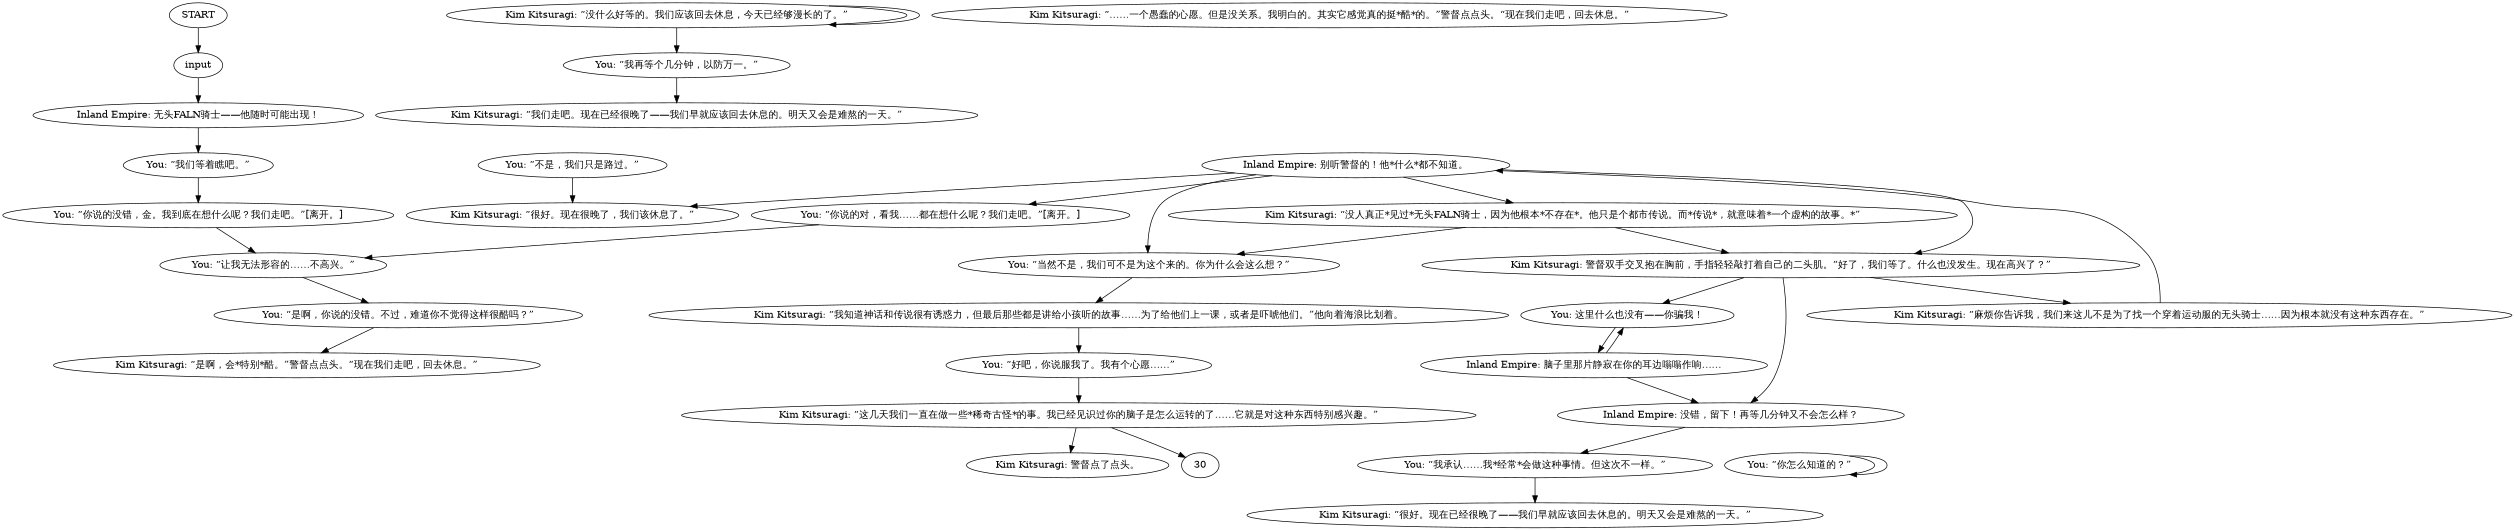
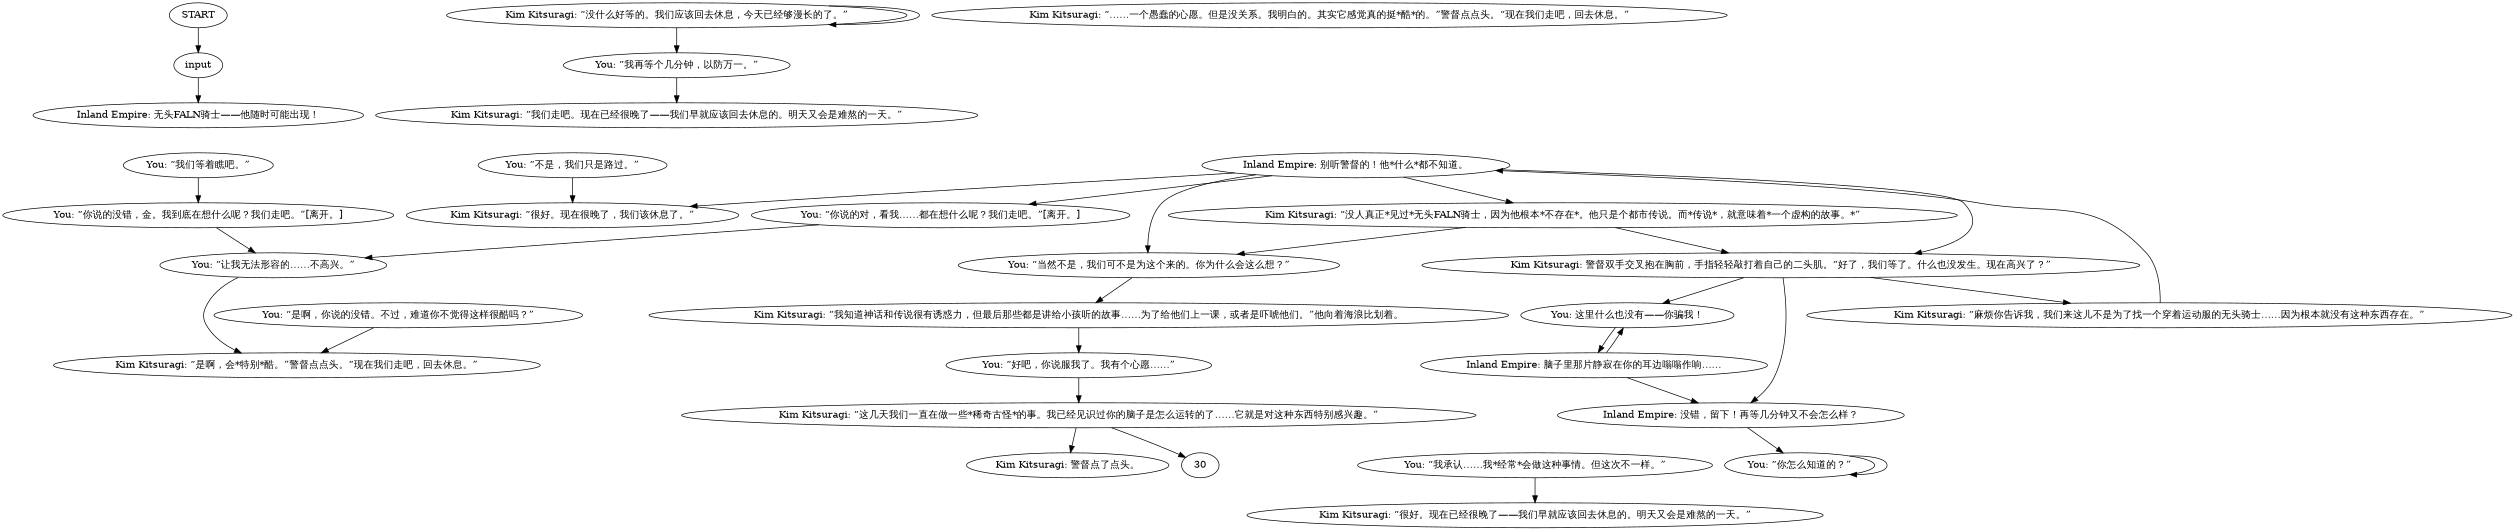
edge "Inland Empire: 无头FALN骑士——他随时可能出现！" -> "You: “我们等着瞧吧。”": removed
edge "You: “让我无法形容的……不高兴。”" -> "You: “是啊，你说的没错。不过，难道你不觉得这样很酷吗？”": now "You: “让我无法形容的……不高兴。”" -> "Kim Kitsuragi: “是啊，会*特别*酷。”警督点点头。“现在我们走吧，回去休息。”"
edge "Inland Empire: 没错，留下！再等几分钟又不会怎么样？" -> "You: “我承认……我*经常*会做这种事情。但这次不一样。”": now "Inland Empire: 没错，留下！再等几分钟又不会怎么样？" -> "You: “你怎么知道的？”"
